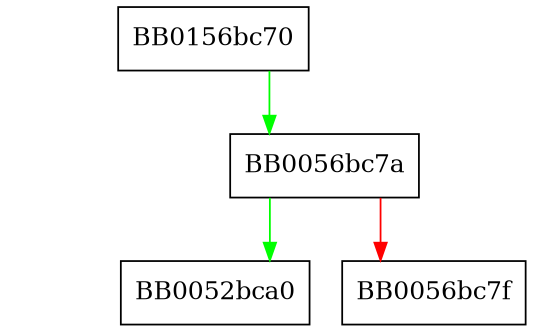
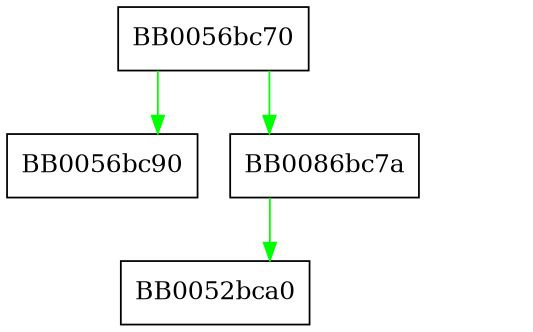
node "BB0156bc70": label "BB0156bc70" -> "BB0056bc70"
node "BB0056bc90": added
node "BB0056bc7a": label "BB0056bc7a" -> "BB0086bc7a"
node "BB0056bc7f": removed
